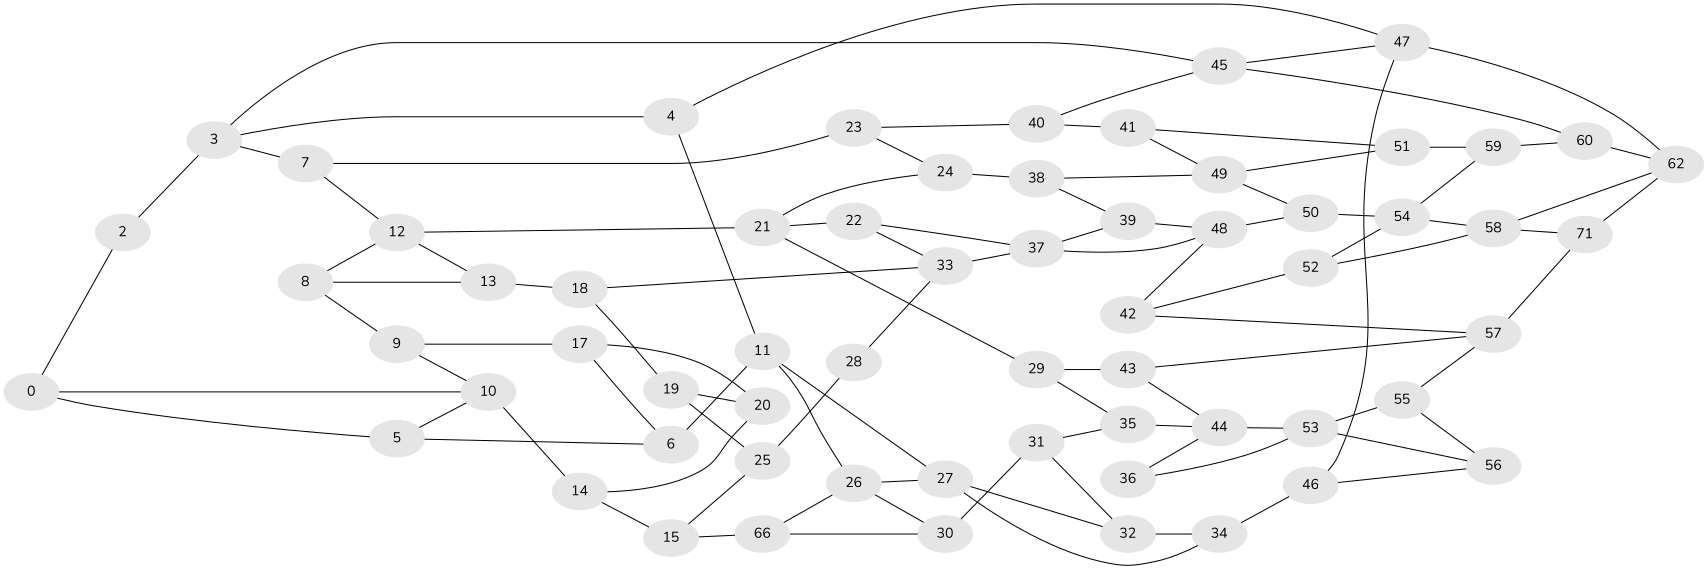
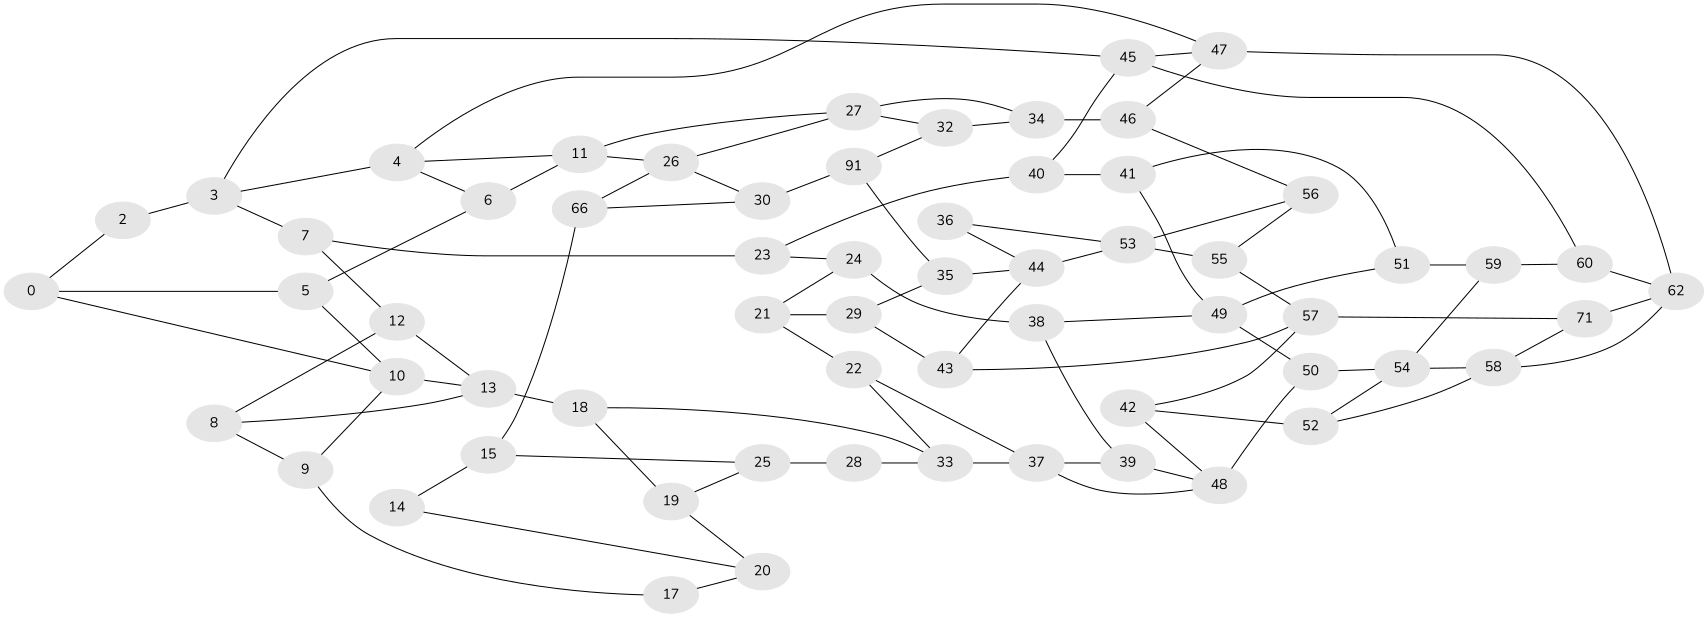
edge "21" -- "12": removed
edge "17" -- "6": now "4" -- "6"
edge "10" -- "14": now "10" -- "13"
node "31": label "31" -> "91"
